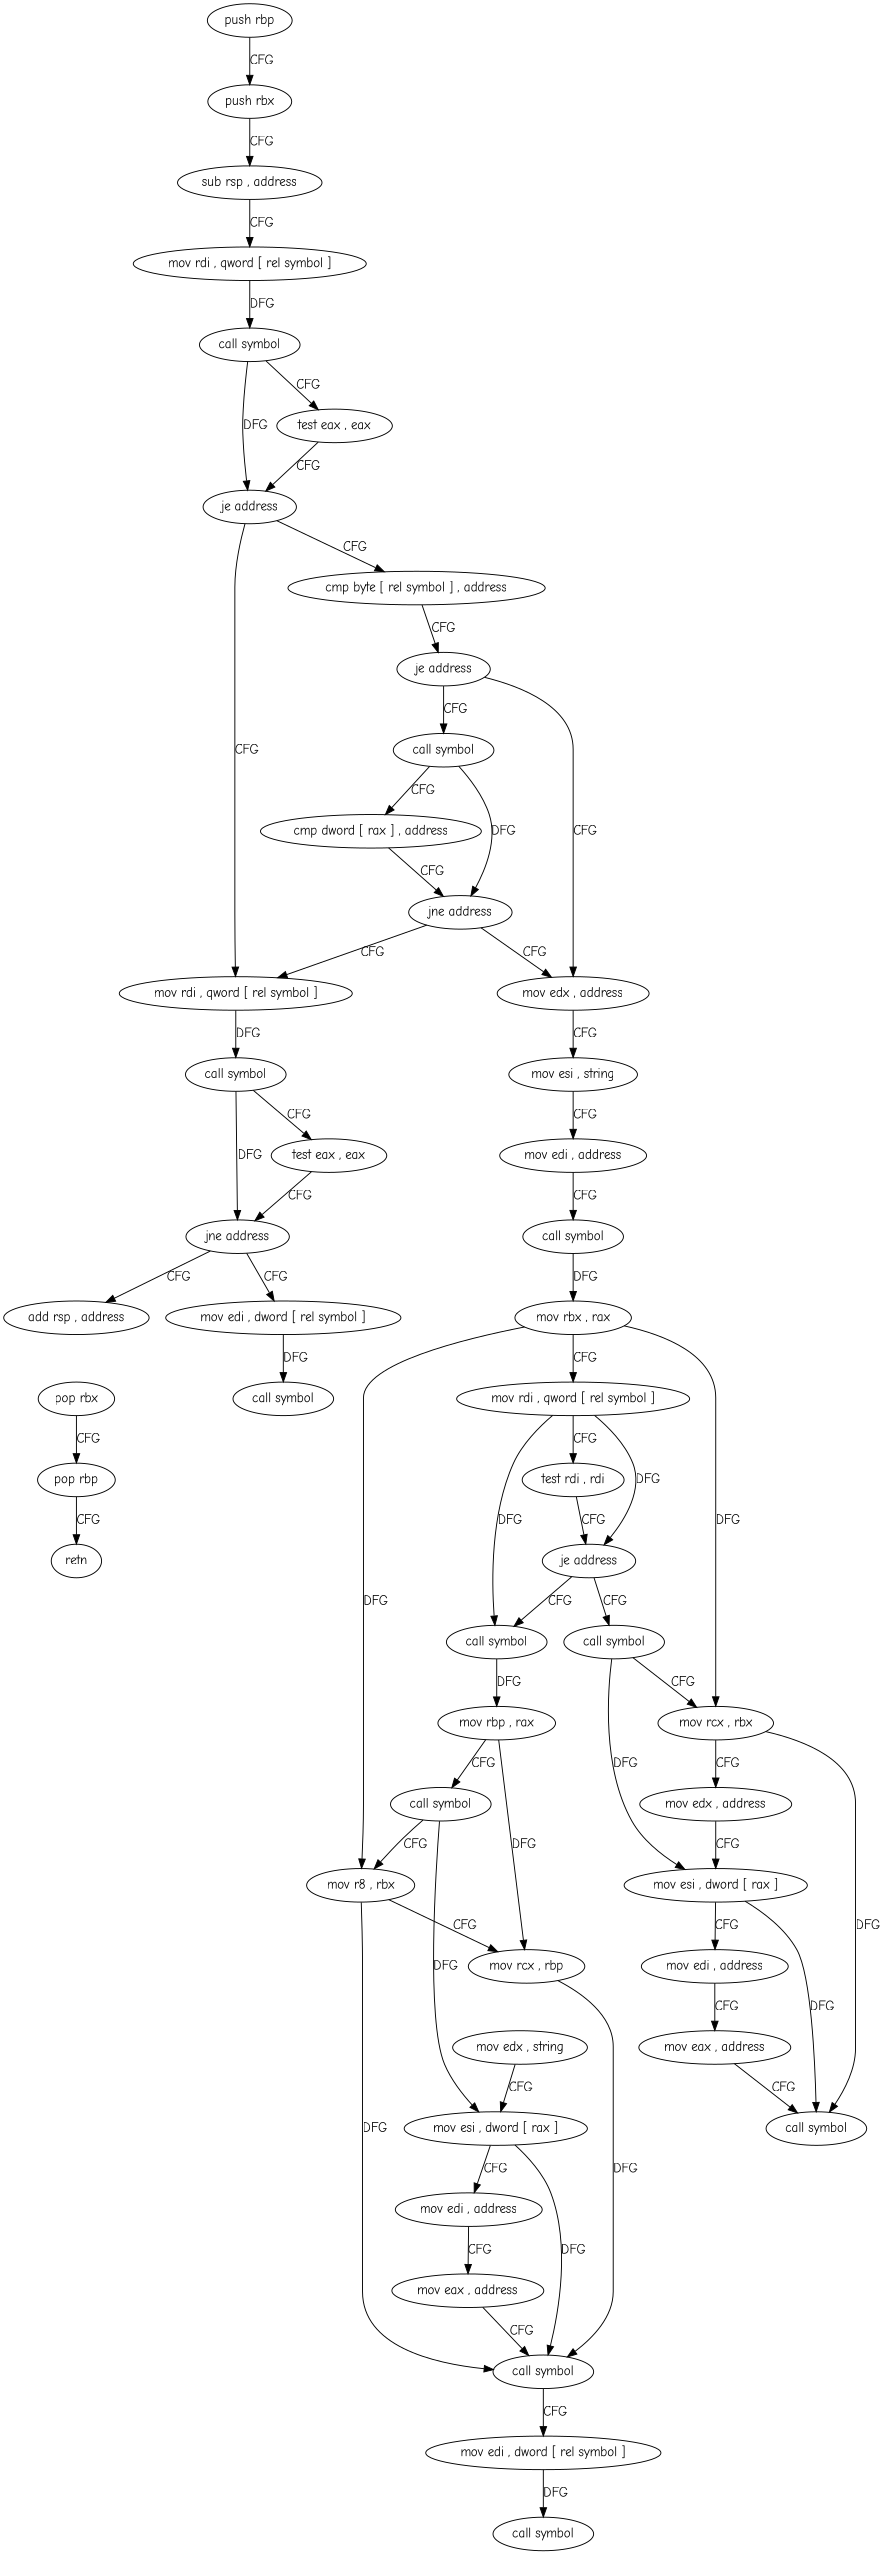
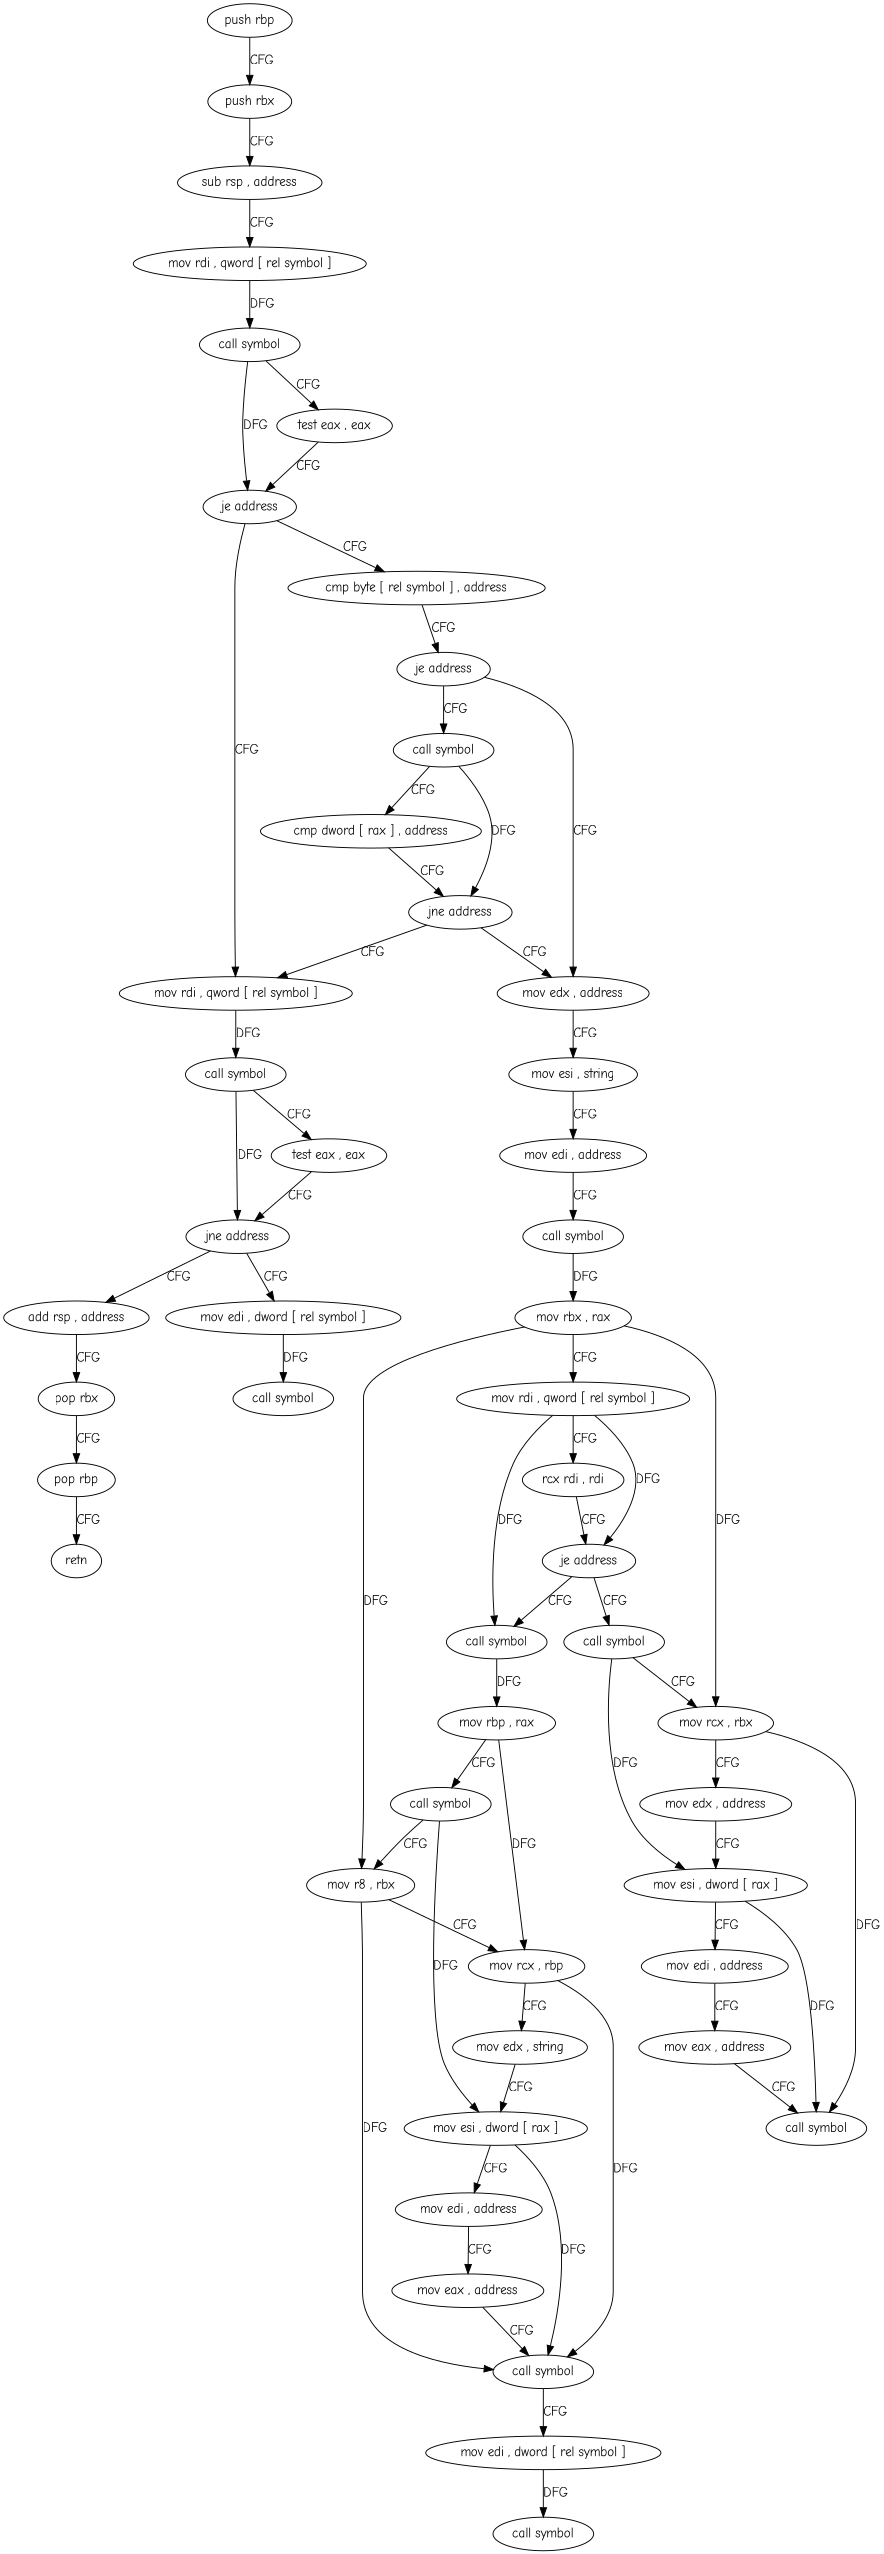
edge "add rsp , address" -> "pop rbx": added, label "CFG"
node "test rdi , rdi": label "test rdi , rdi" -> "rcx rdi , rdi"
edge "mov rcx , rbp" -> "mov edx , string": added, label "CFG"
